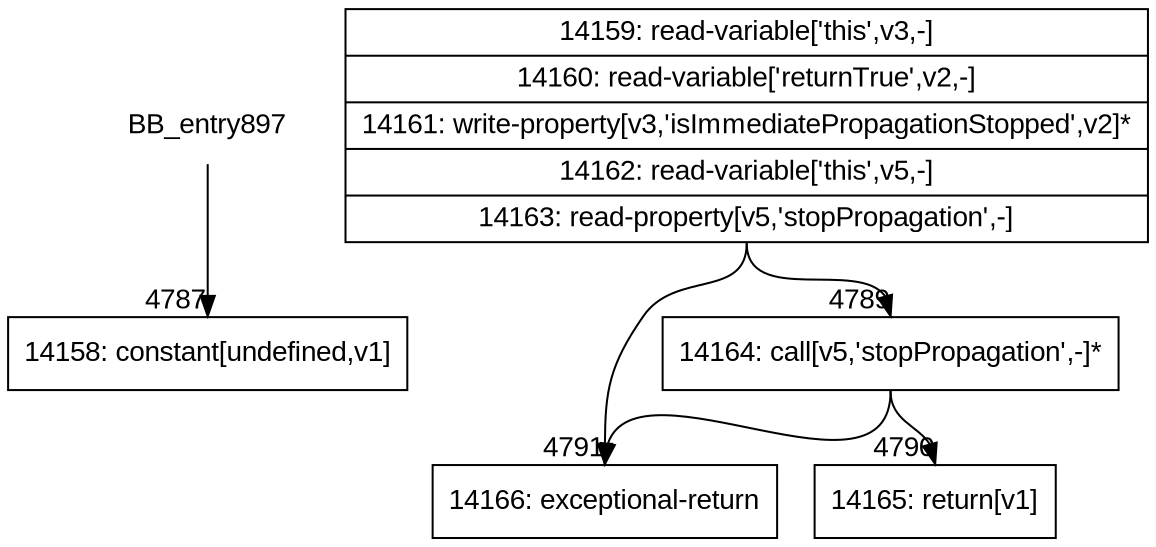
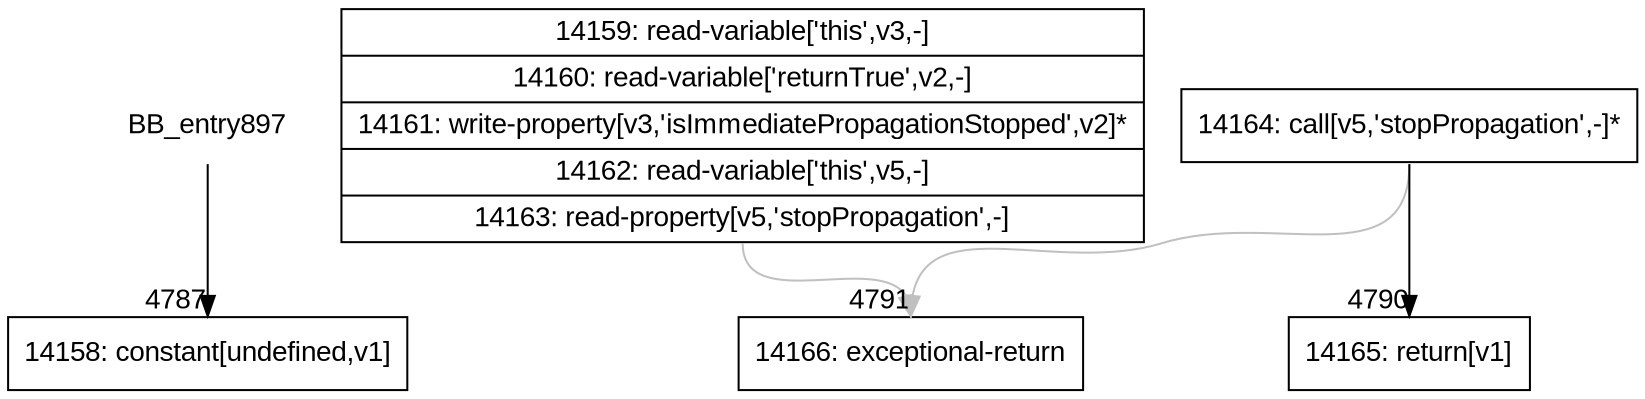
edge "14159: read-variable['this',v3,-]" -> "14164: call[v5,'stopPropagation',-]*": removed
edge "14159: read-variable['this',v3,-]" -> "14166: exceptional-return": color black -> gray
edge "14164: call[v5,'stopPropagation',-]*" -> "14166: exceptional-return": color black -> gray
